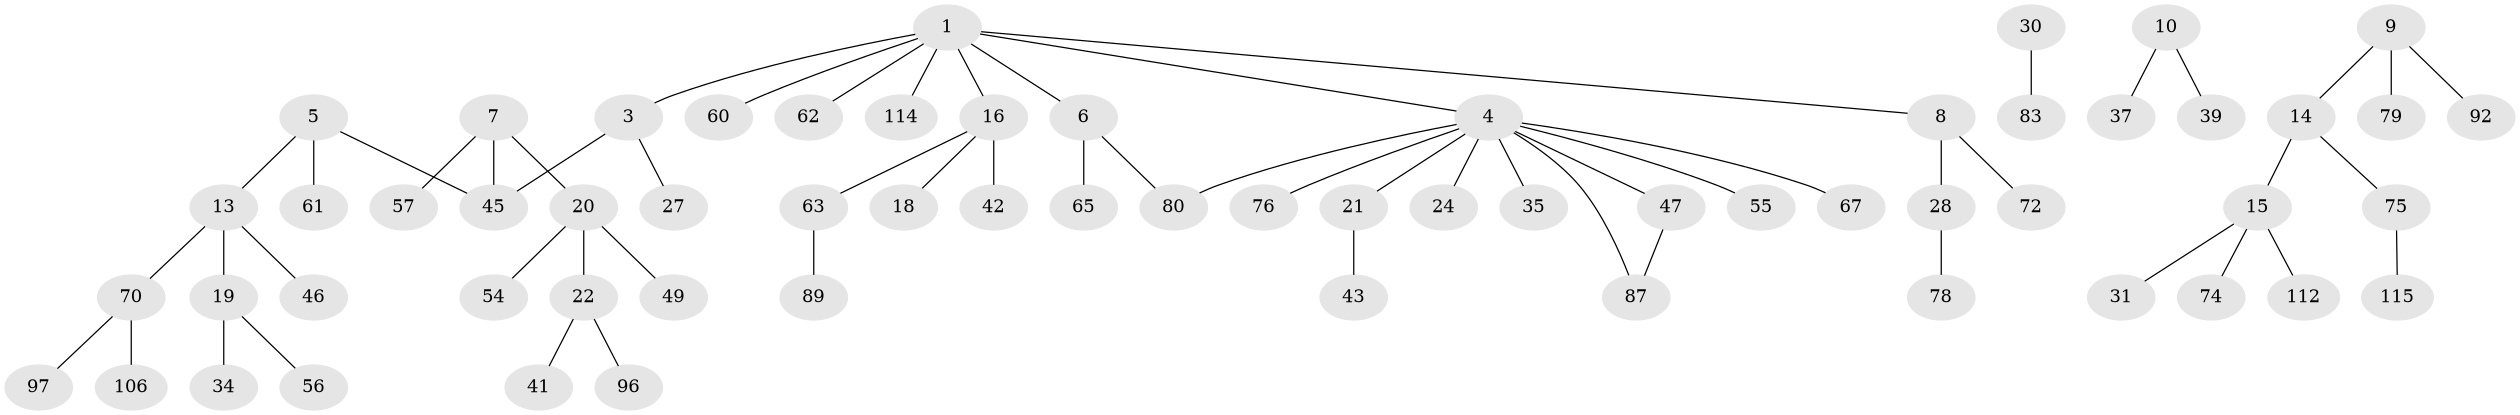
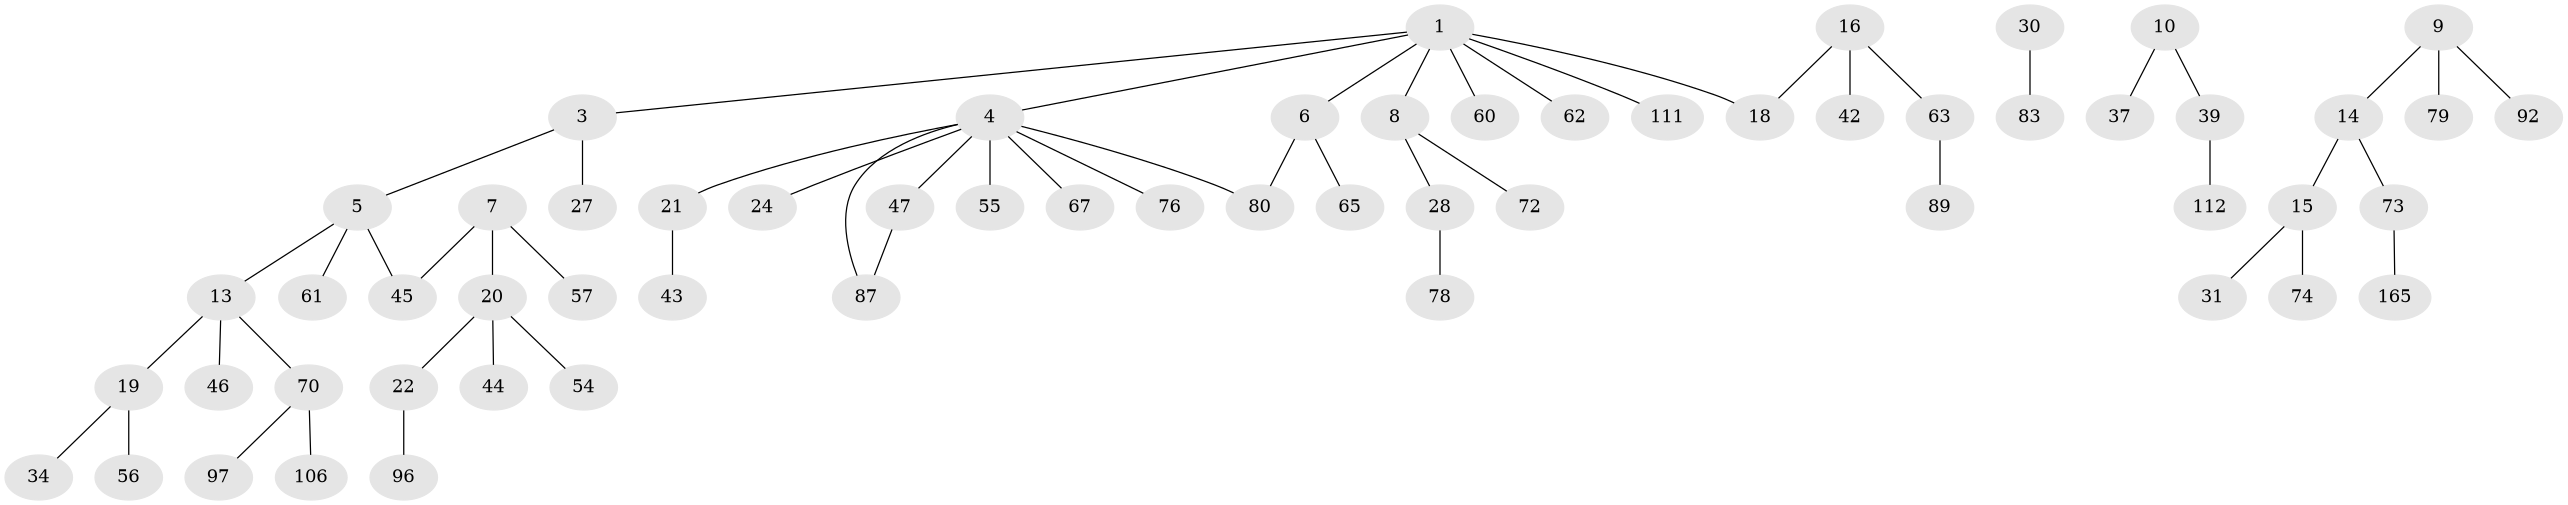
edge "1" -- "16": now "1" -- "18"
node "114": label "114" -> "111"
edge "3" -- "45": now "3" -- "5"
node "35": removed
node "75": label "75" -> "73"
edge "15" -- "112": now "39" -- "112"
node "49": label "49" -> "44"
node "115": label "115" -> "165"
node "41": removed
